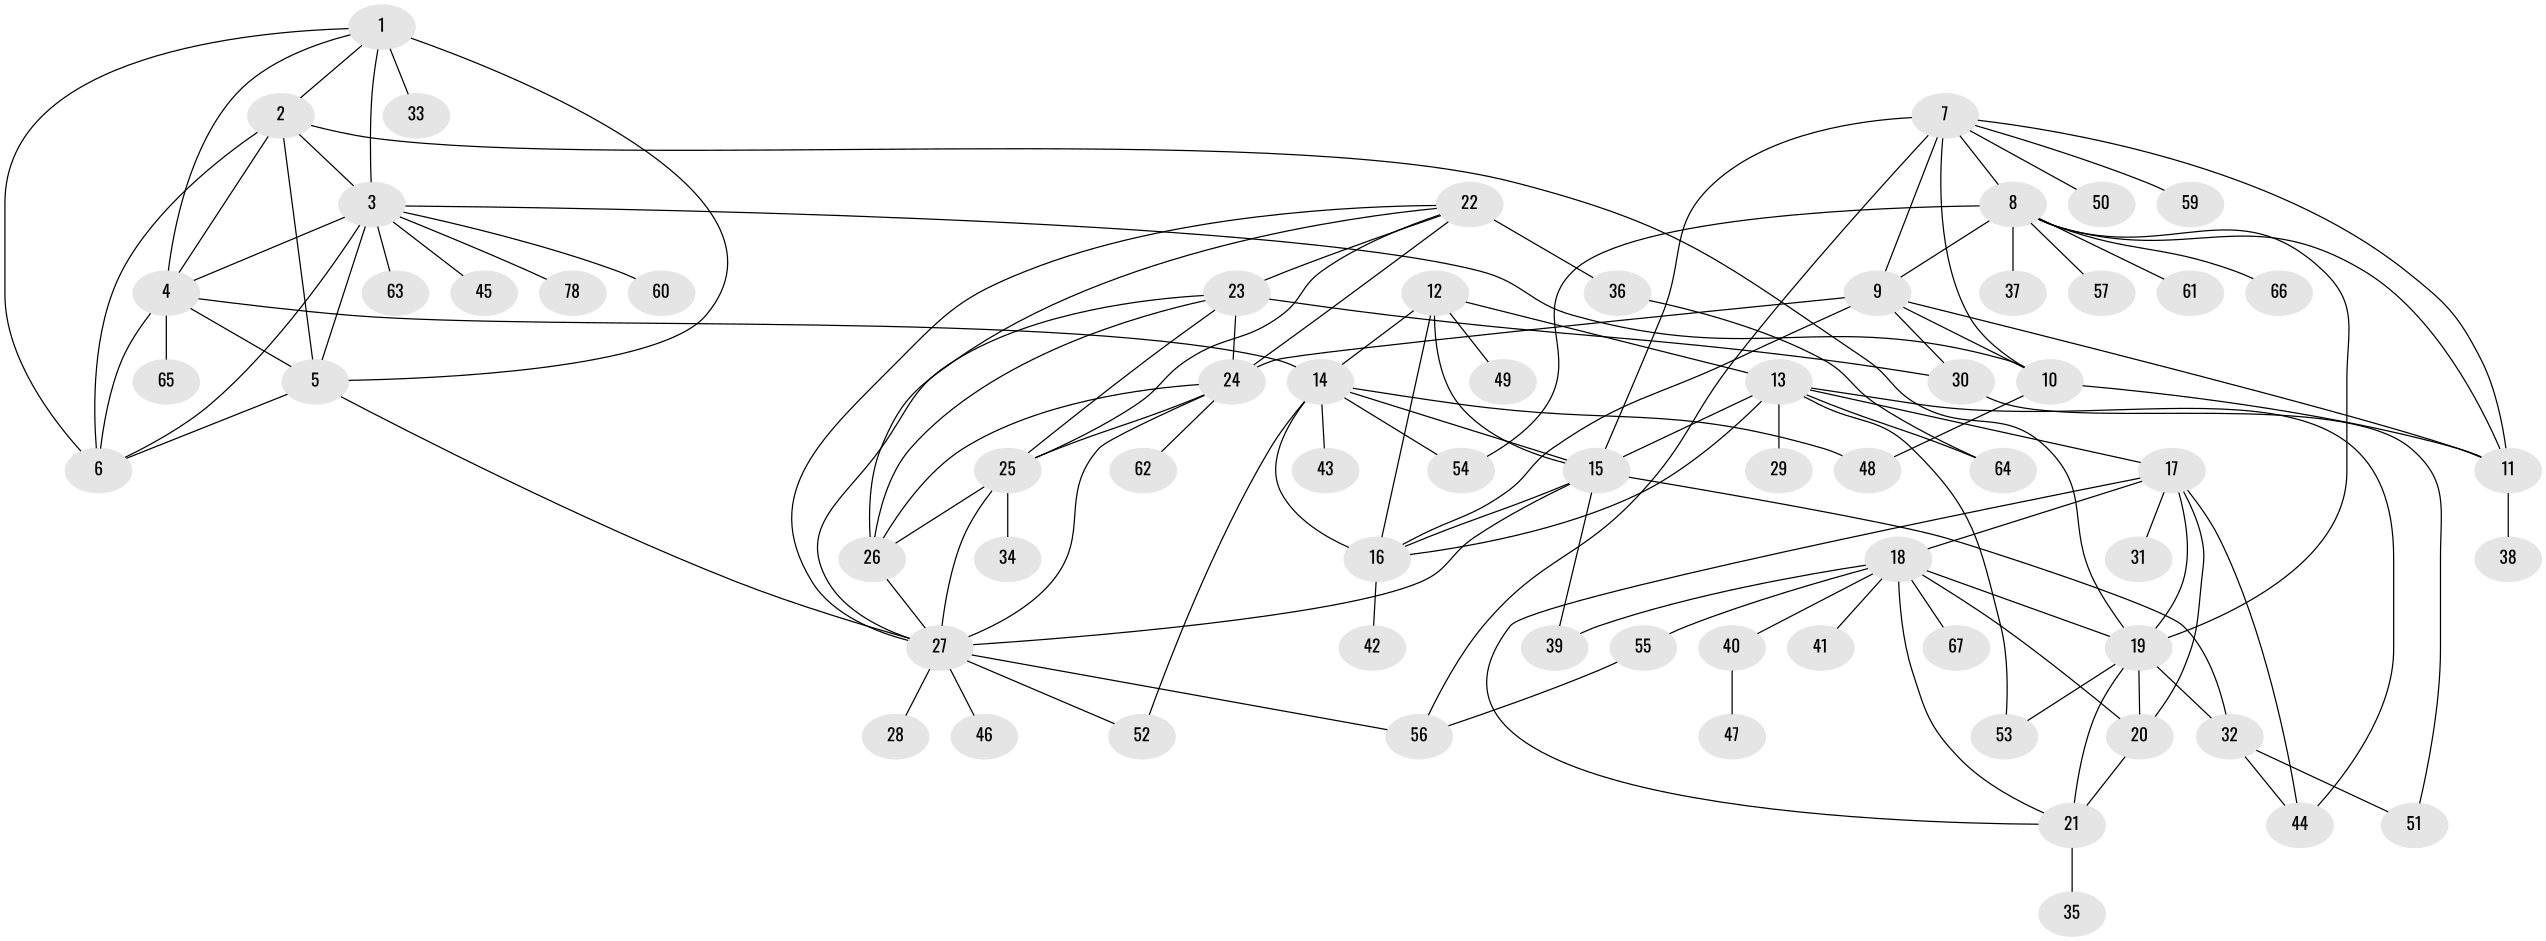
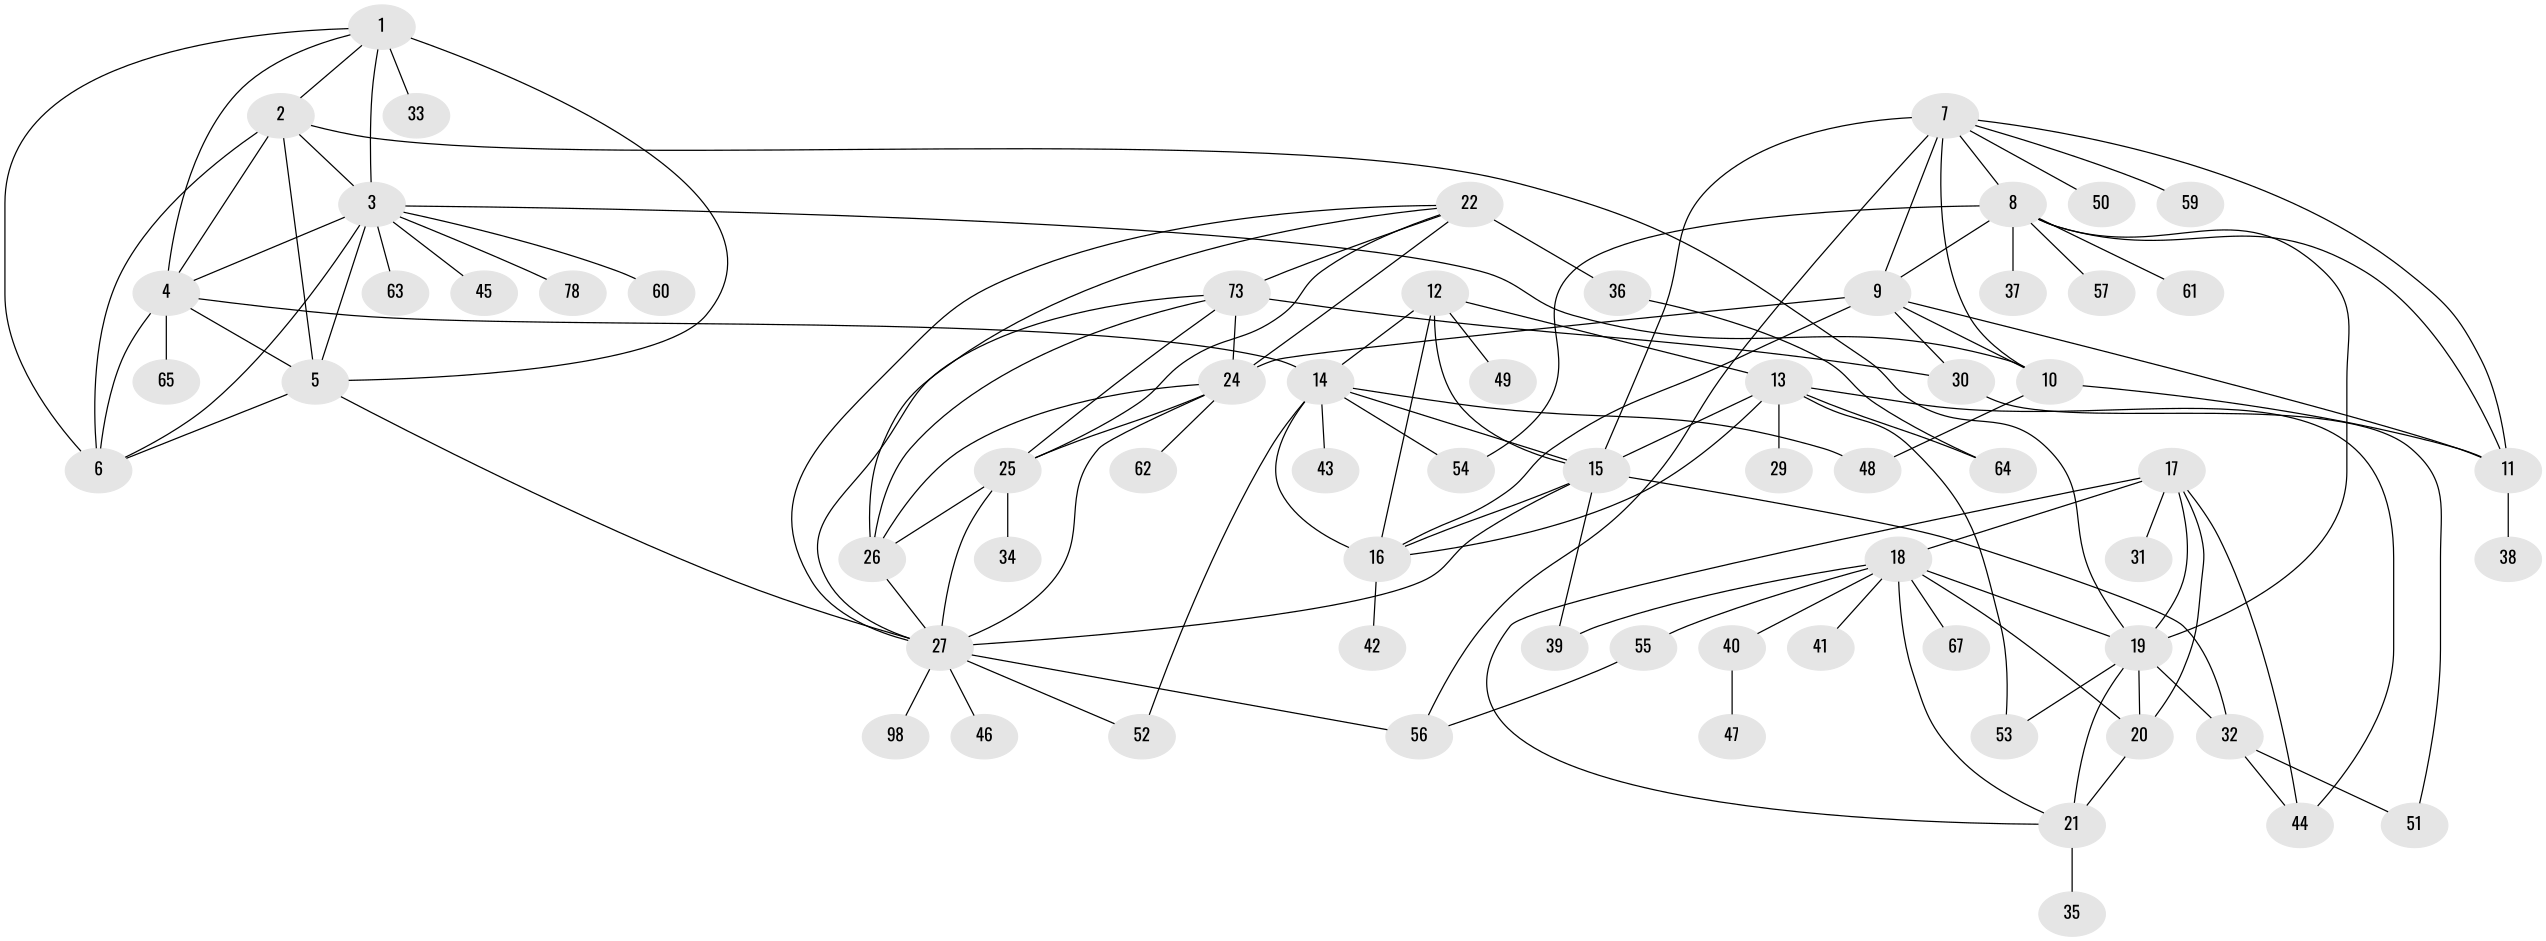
node "23": label "23" -> "73"
node "66": removed
edge "13" -- "17": removed
node "28": label "28" -> "98"
